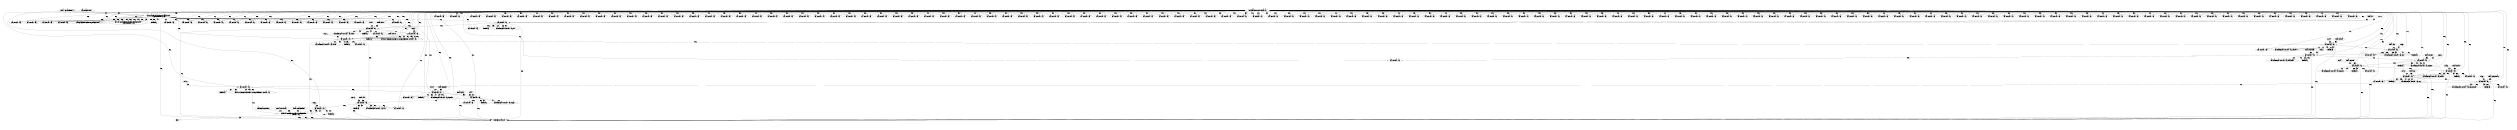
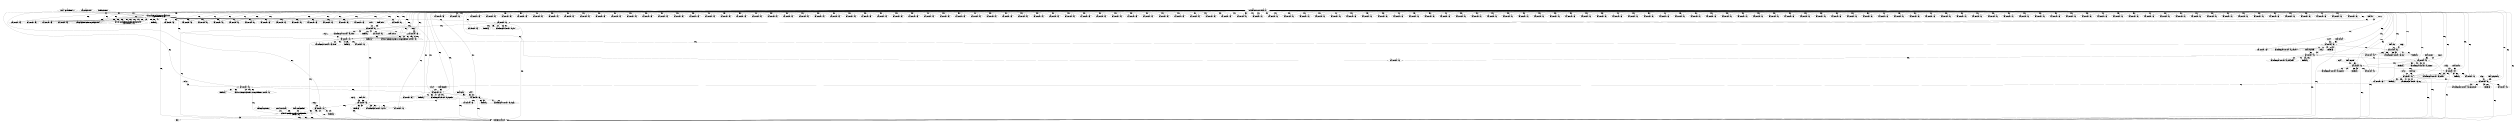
node "(Identifier,CoderEvent)": added
edge "(MethodParameterIn,const xmlChar *tag)" -> "(MethodReturn,static void)": added, label "DDG:"
